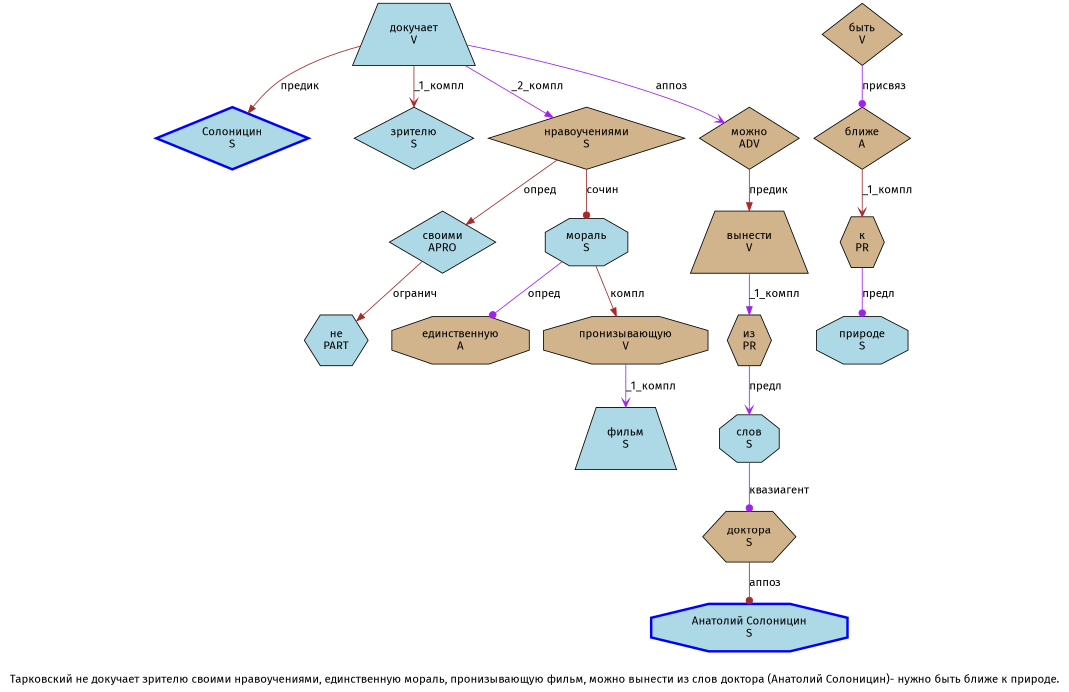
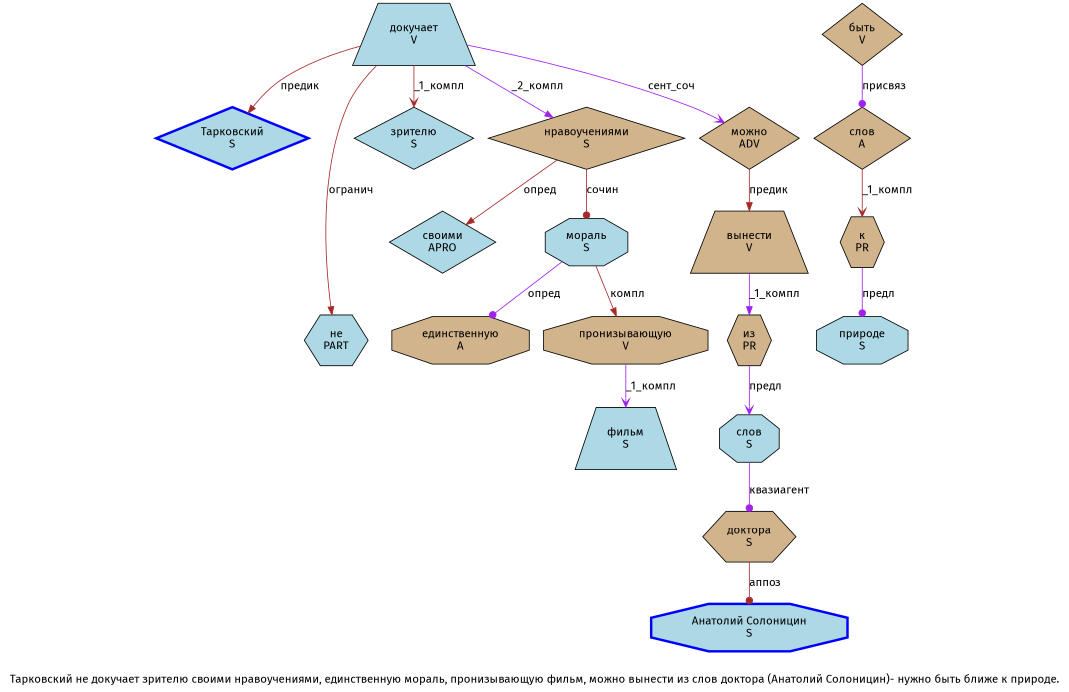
edge "докучает V" -> "можно ADV": label "аппоз" -> "сент_соч"
node "Солоницин S": label "Солоницин S" -> "Тарковский S"
node "ближе A": label "ближе A" -> "слов A"
edge "своими APRO" -> "не PART": now "докучает V" -> "не PART"
